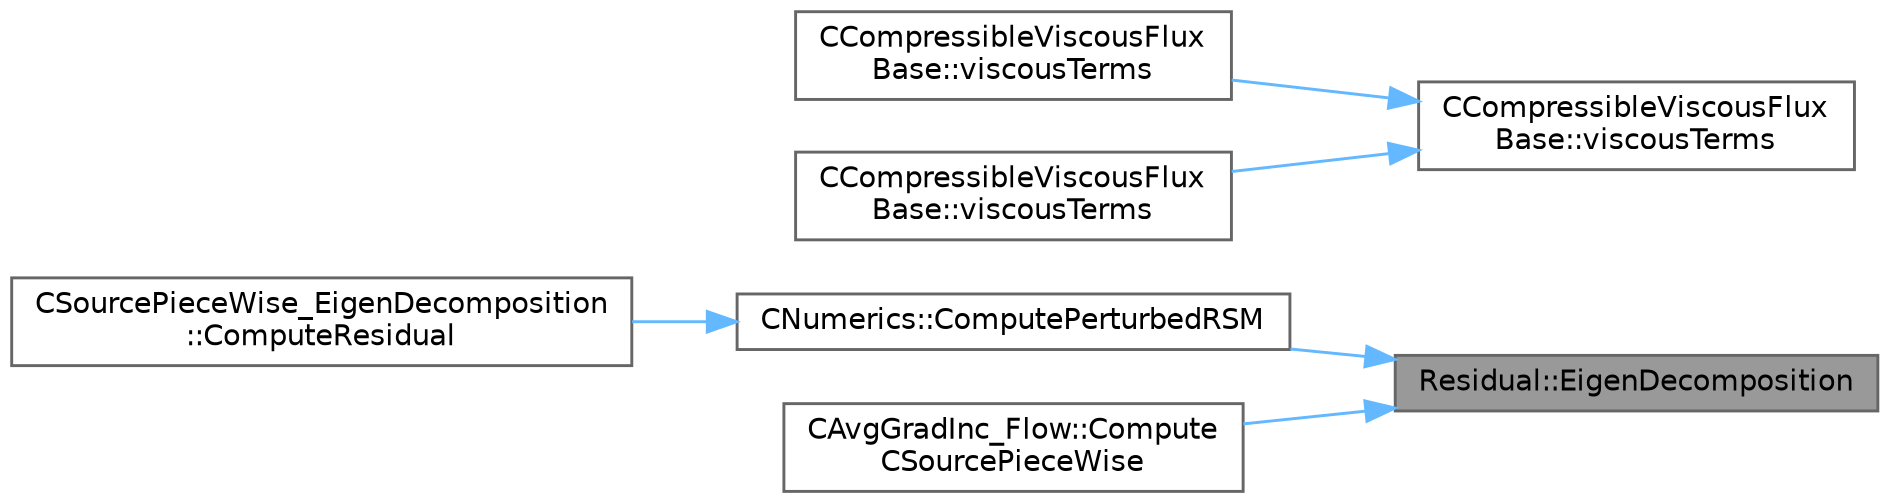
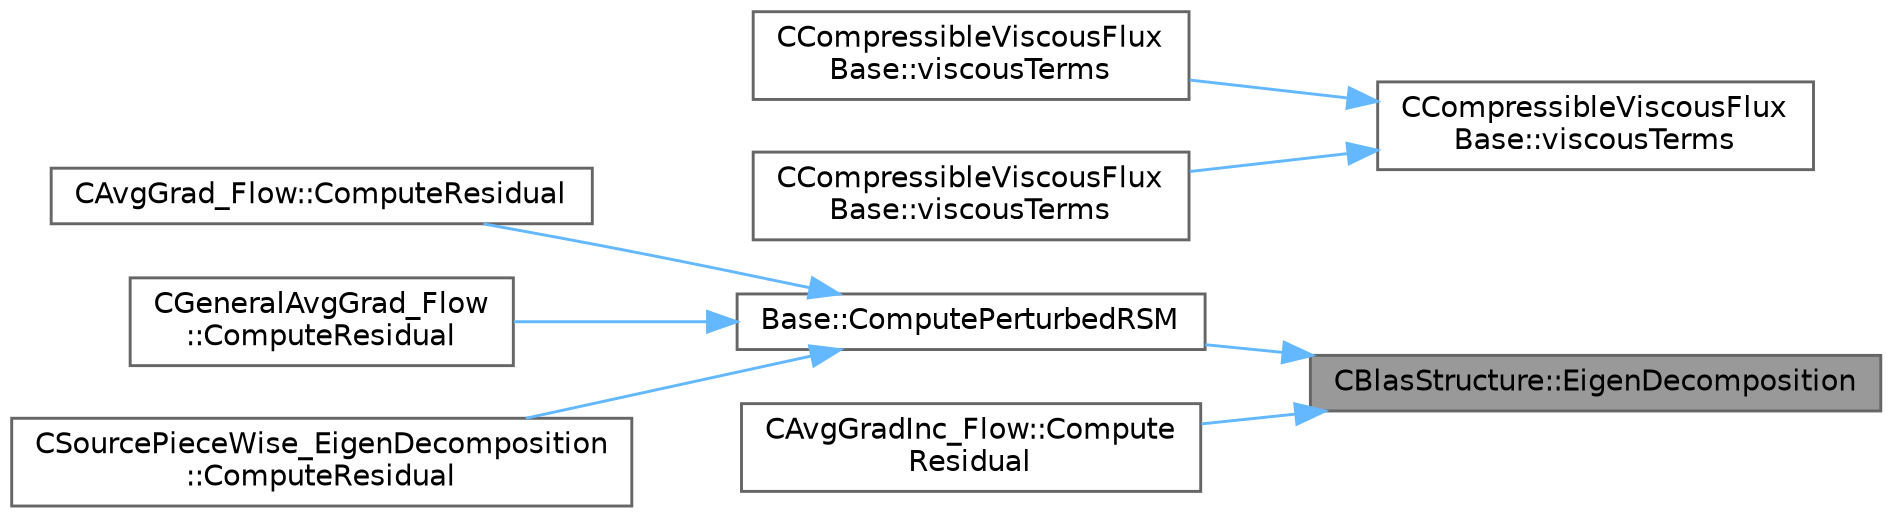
node "CAvgGrad_Flow::ComputeResidual": added
node "CGeneralAvgGrad_Flow ::ComputeResidual": added
node "CNumerics::ComputePerturbedRSM": label "CNumerics::ComputePerturbedRSM" -> "Base::ComputePerturbedRSM"
node "Residual::EigenDecomposition": label "Residual::EigenDecomposition" -> "CBlasStructure::EigenDecomposition"
node "CAvgGradInc_Flow::Compute CSourcePieceWise": label "CAvgGradInc_Flow::Compute CSourcePieceWise" -> "CAvgGradInc_Flow::Compute Residual"
